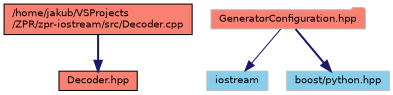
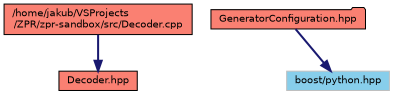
node "/home/jakub/VSProjects /ZPR/zpr-iostream/src/Decoder.cpp": label "/home/jakub/VSProjects /ZPR/zpr-iostream/src/Decoder.cpp" -> "/home/jakub/VSProjects /ZPR/zpr-sandbox/src/Decoder.cpp"
node "GeneratorConfiguration.hpp": color grey75 -> black
node "iostream": removed
